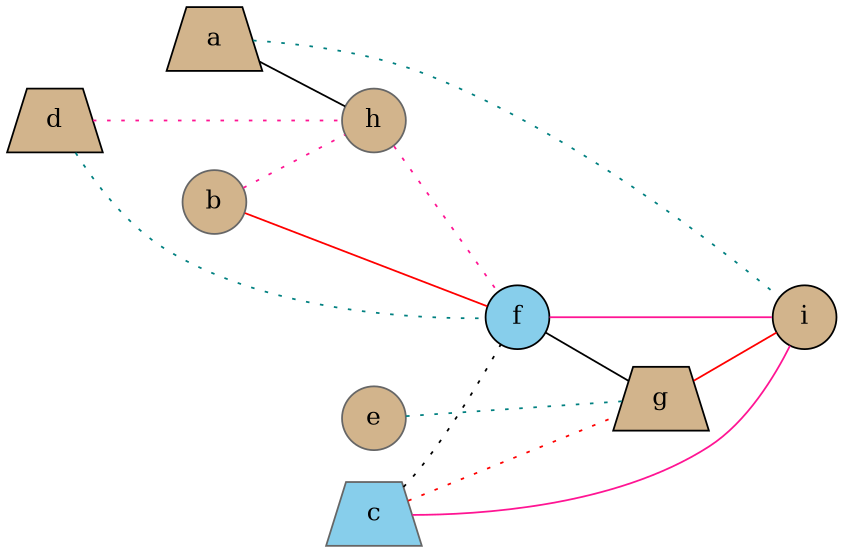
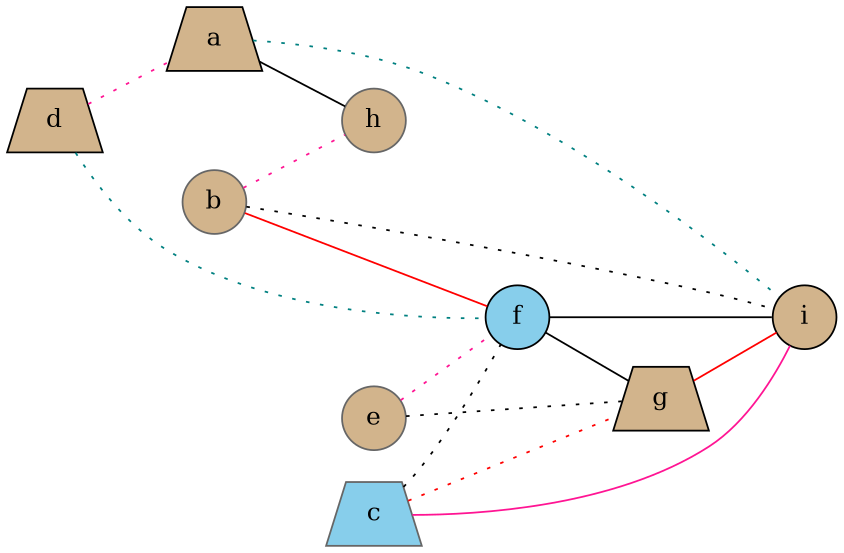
edge "d" -- "h": now "d" -- "a"
edge "h" -- "f": now "e" -- "f"
edge "b" -- "i": added
edge "f" -- "i": color deeppink -> black
edge "g" -- "e": color teal -> black
